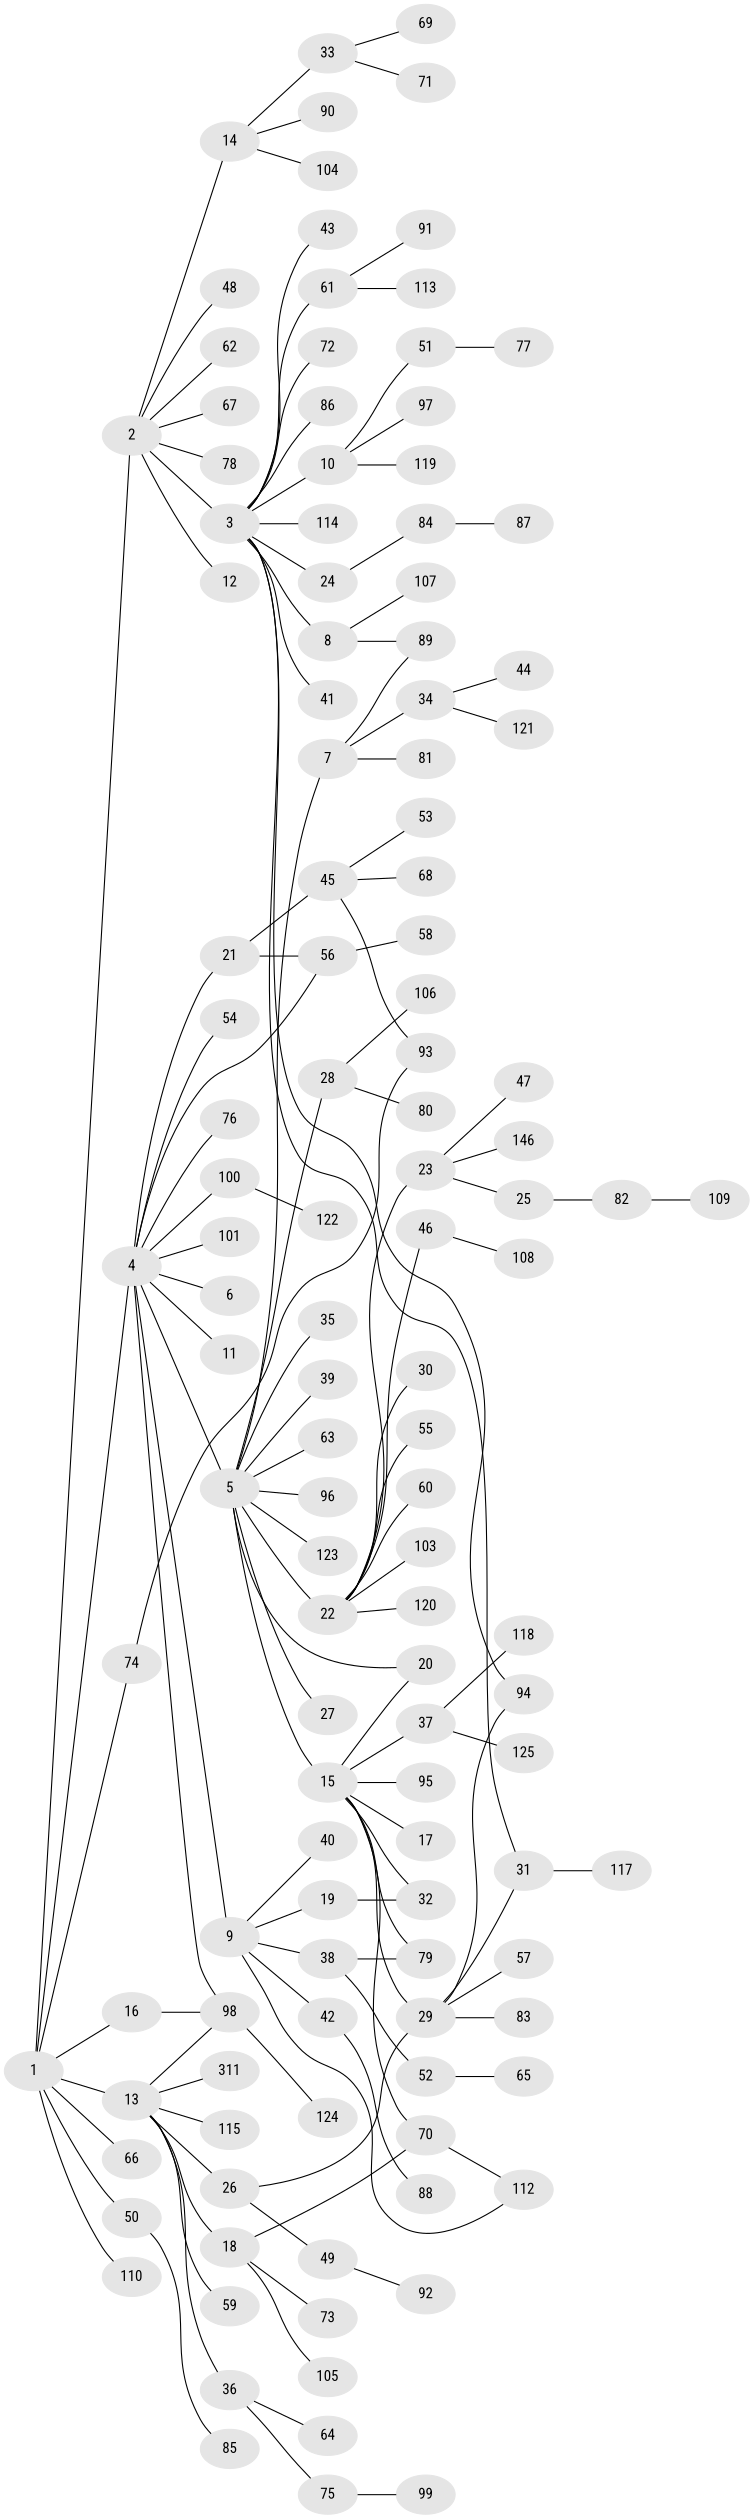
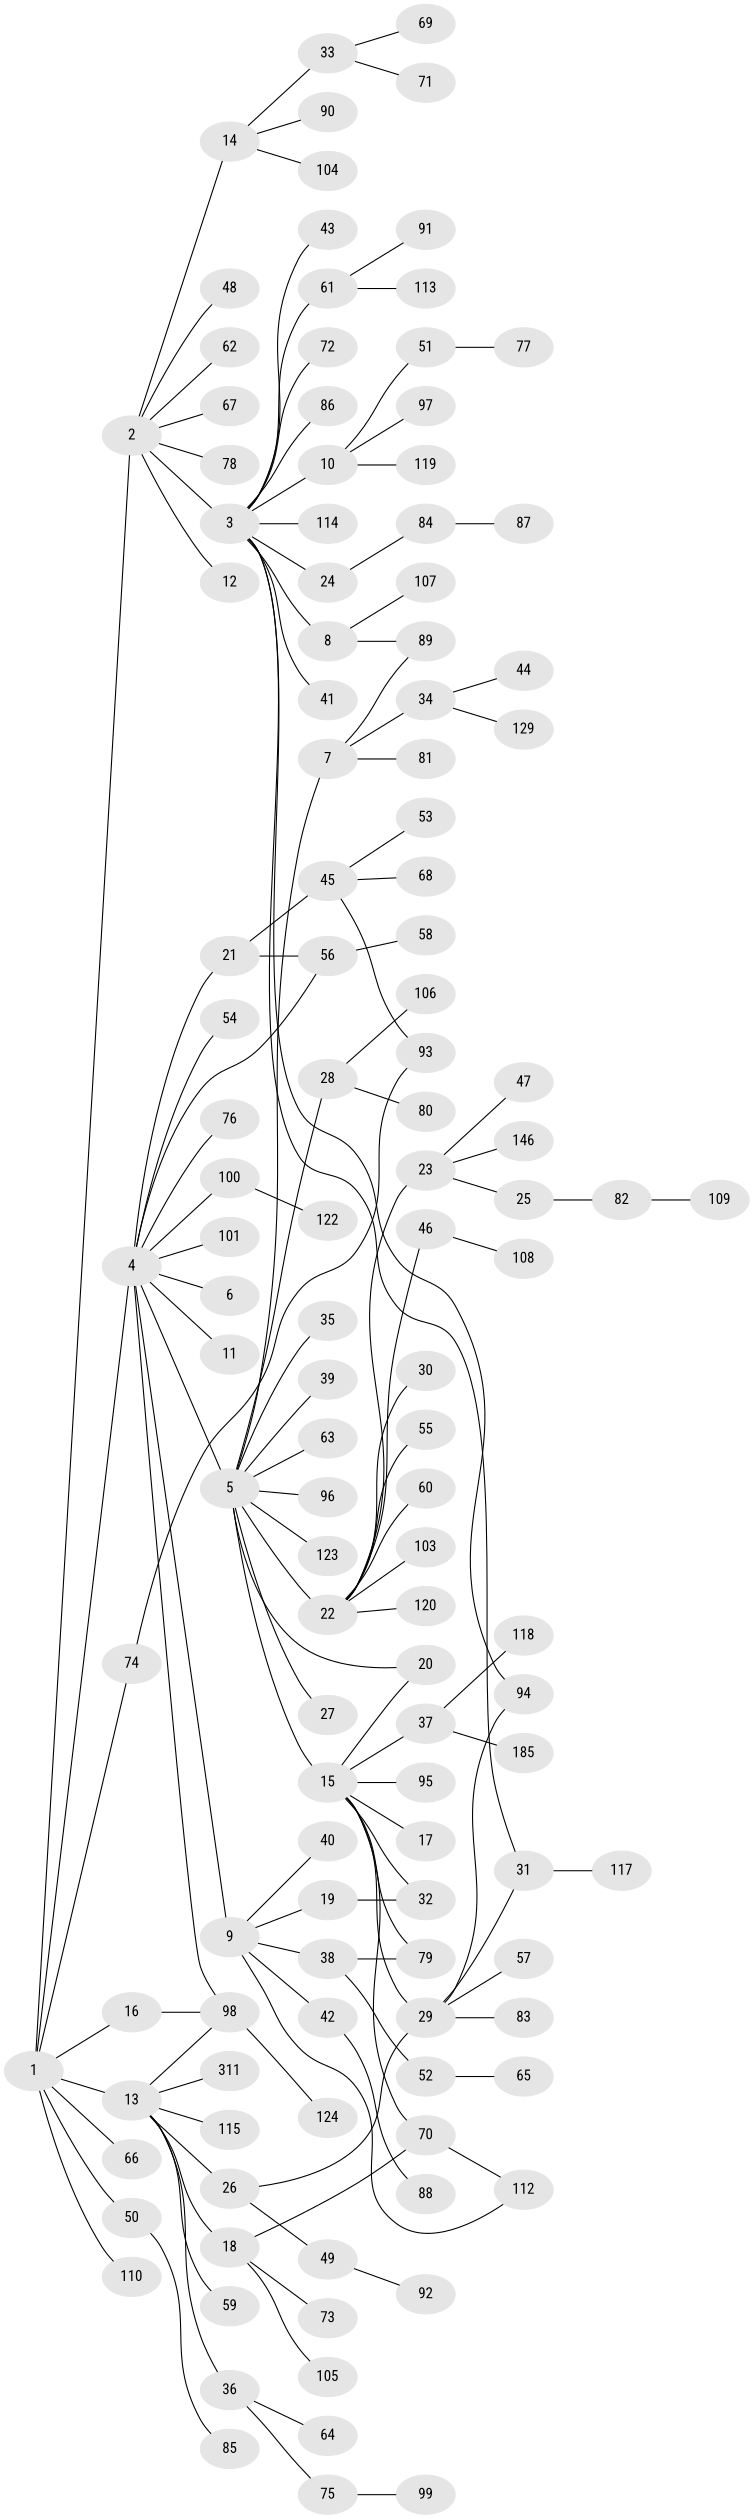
node "121": label "121" -> "129"
node "125": label "125" -> "185"
